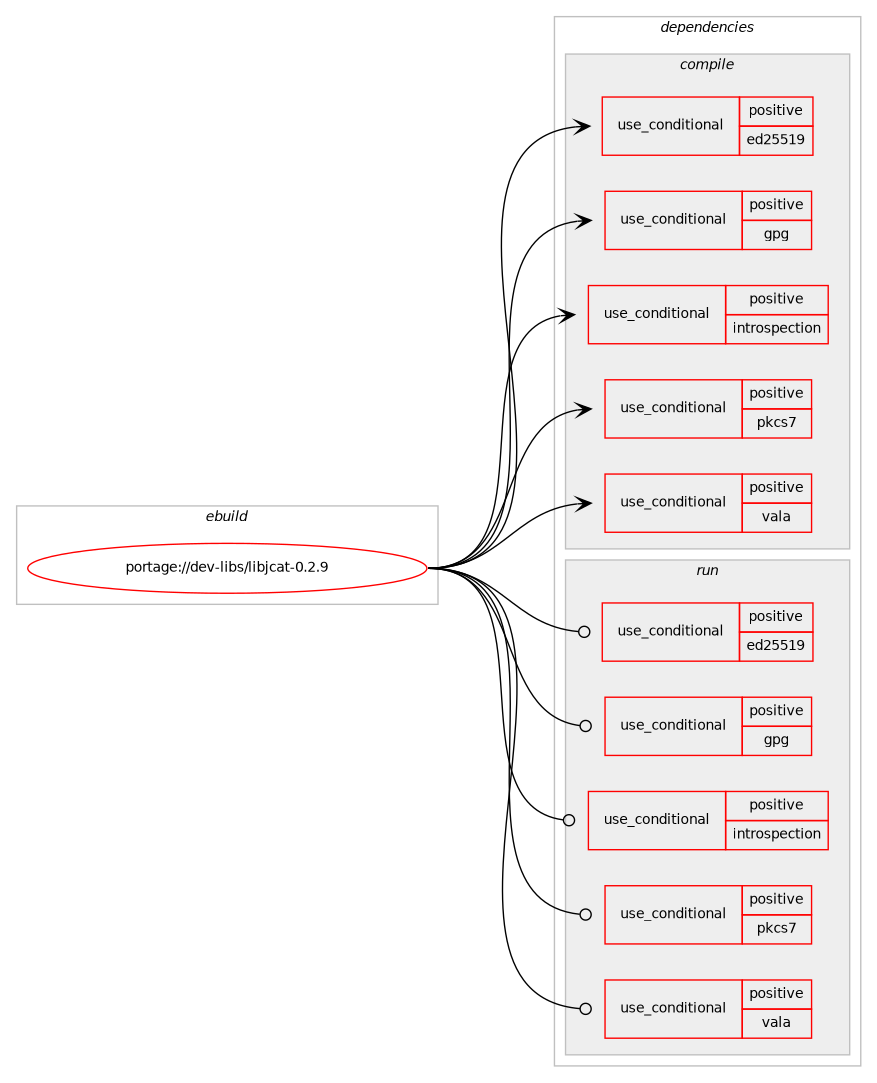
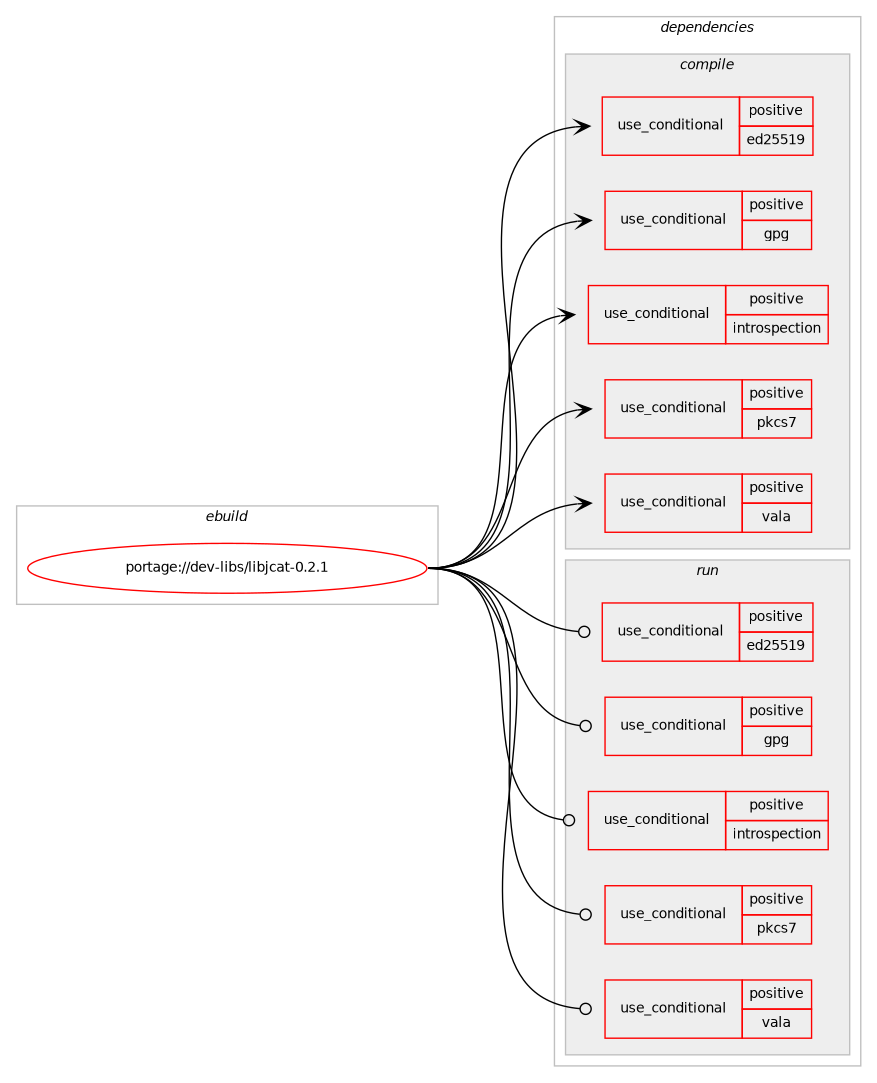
node "portage://dev-libs/libjcat-0.2.9": label "portage://dev-libs/libjcat-0.2.9" -> "portage://dev-libs/libjcat-0.2.1"
